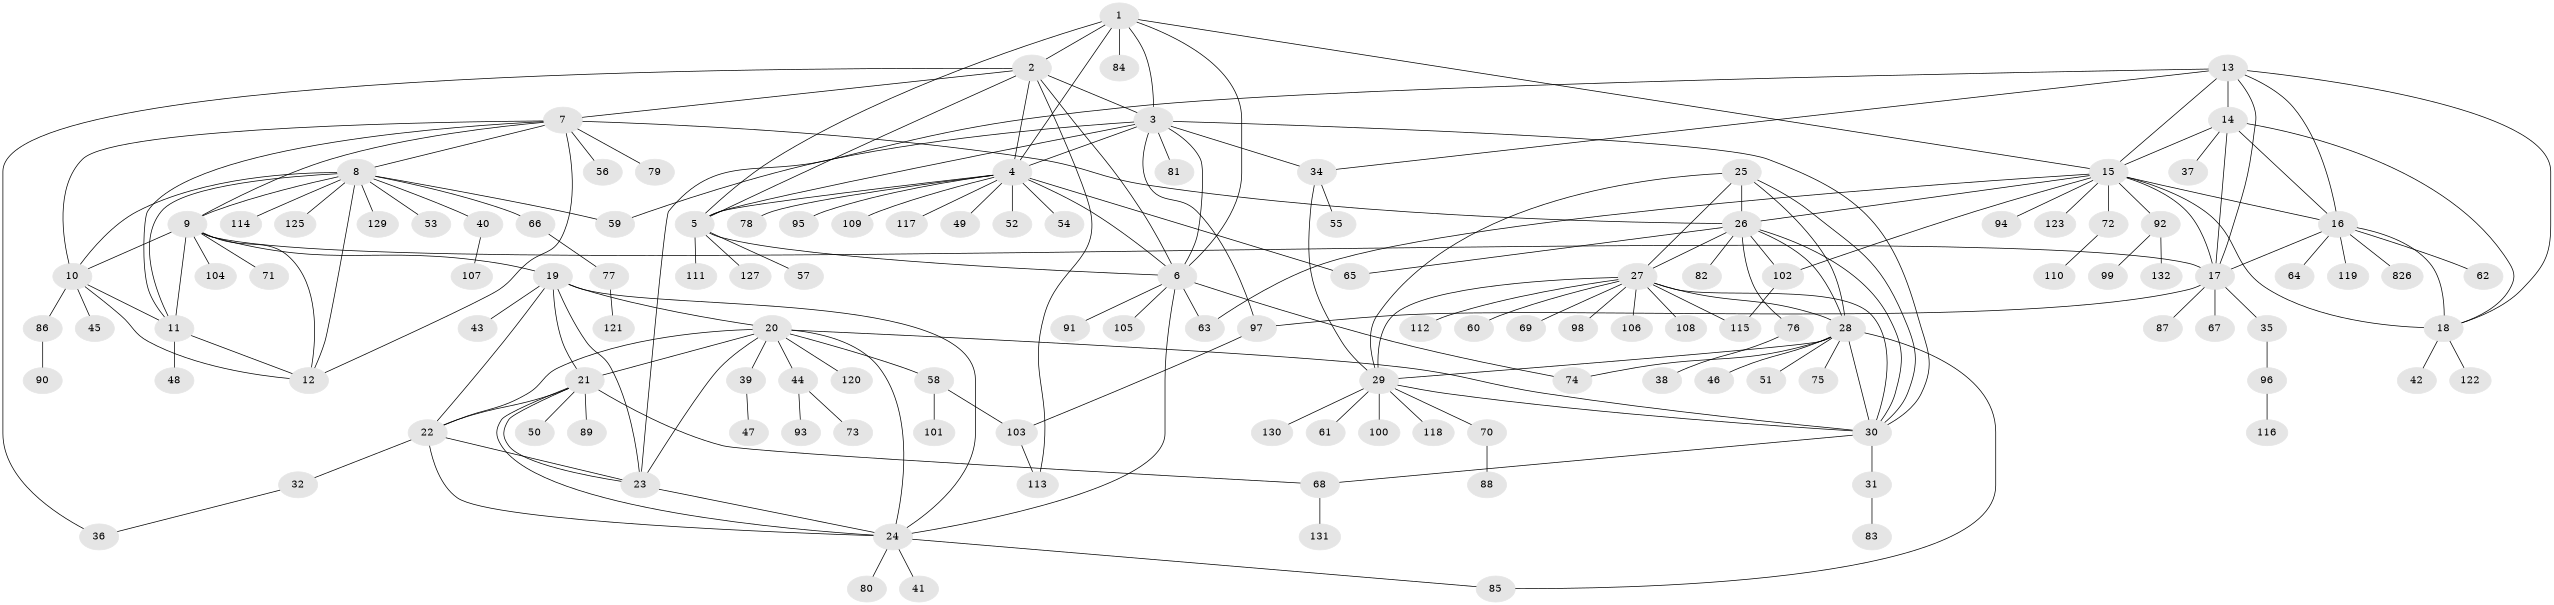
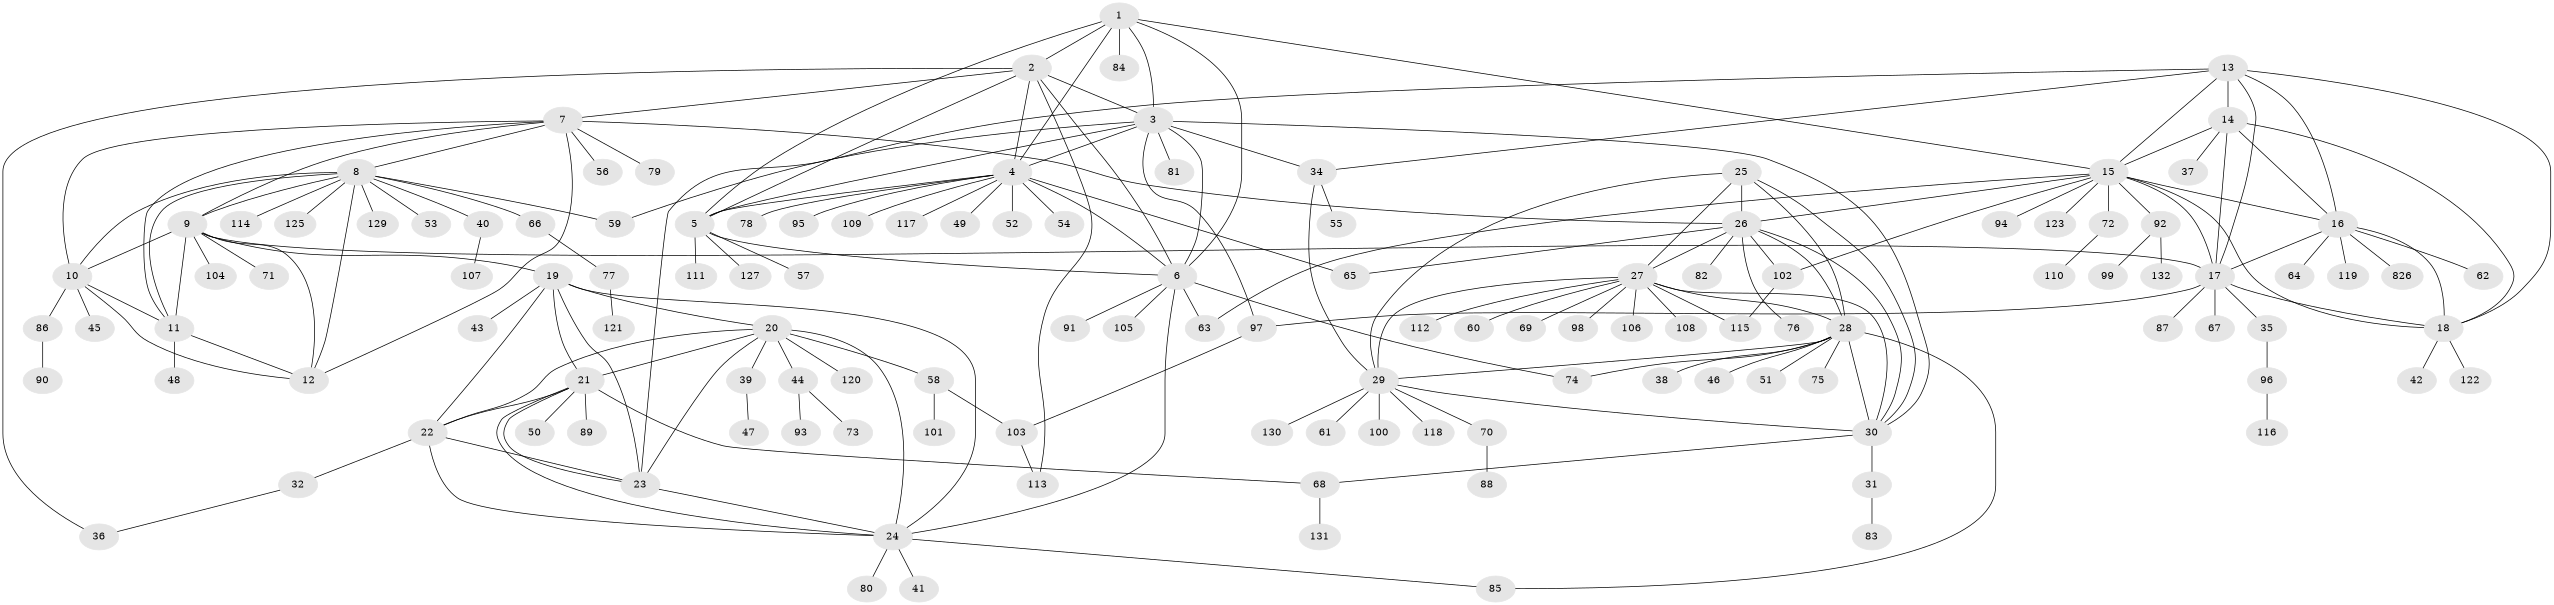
edge "17" -- "18": added
edge "76" -- "38": now "28" -- "38"
edge "20" -- "30": removed
